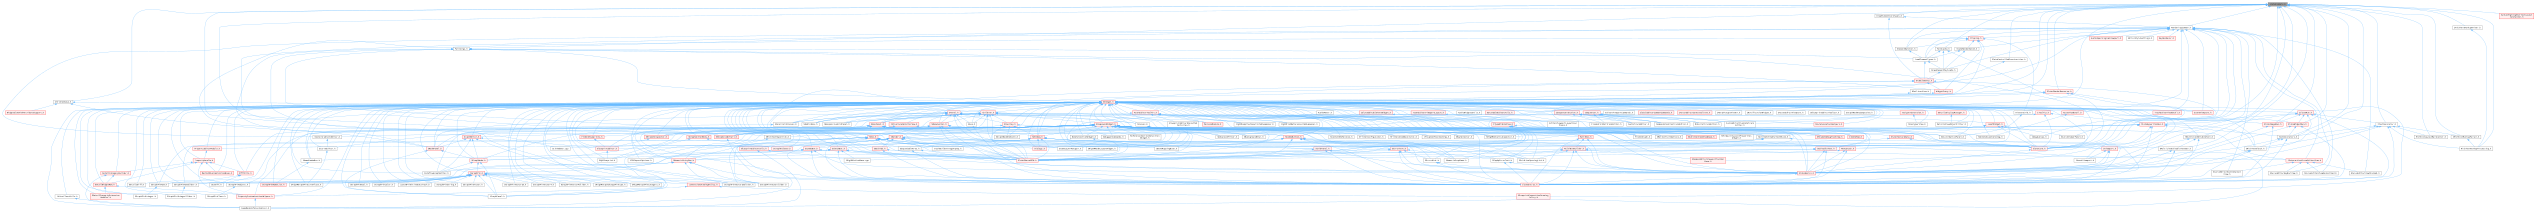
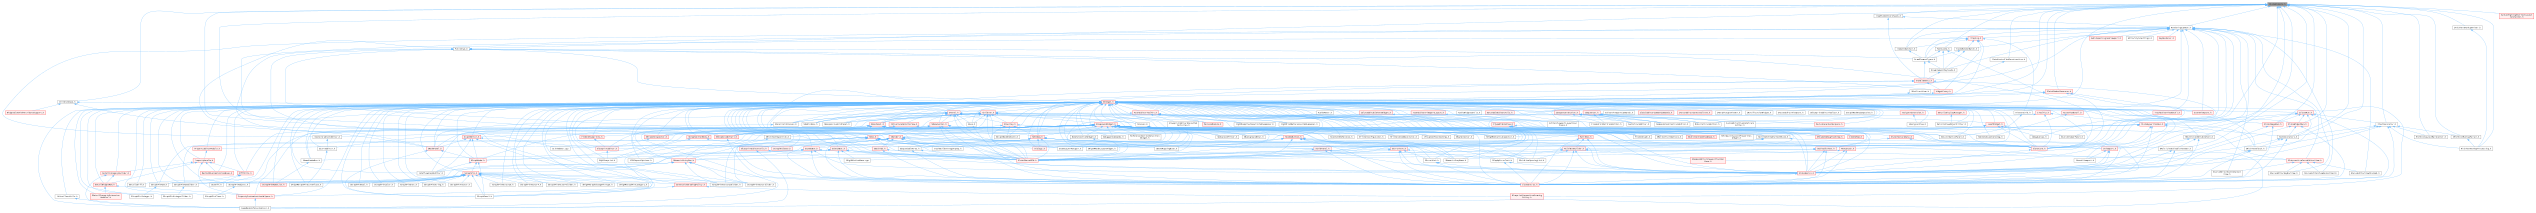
node "CustomPrimitiveDataTrack.h": label "CustomPrimitiveDataTrack.h" -> "SGraphPinExec.h"
